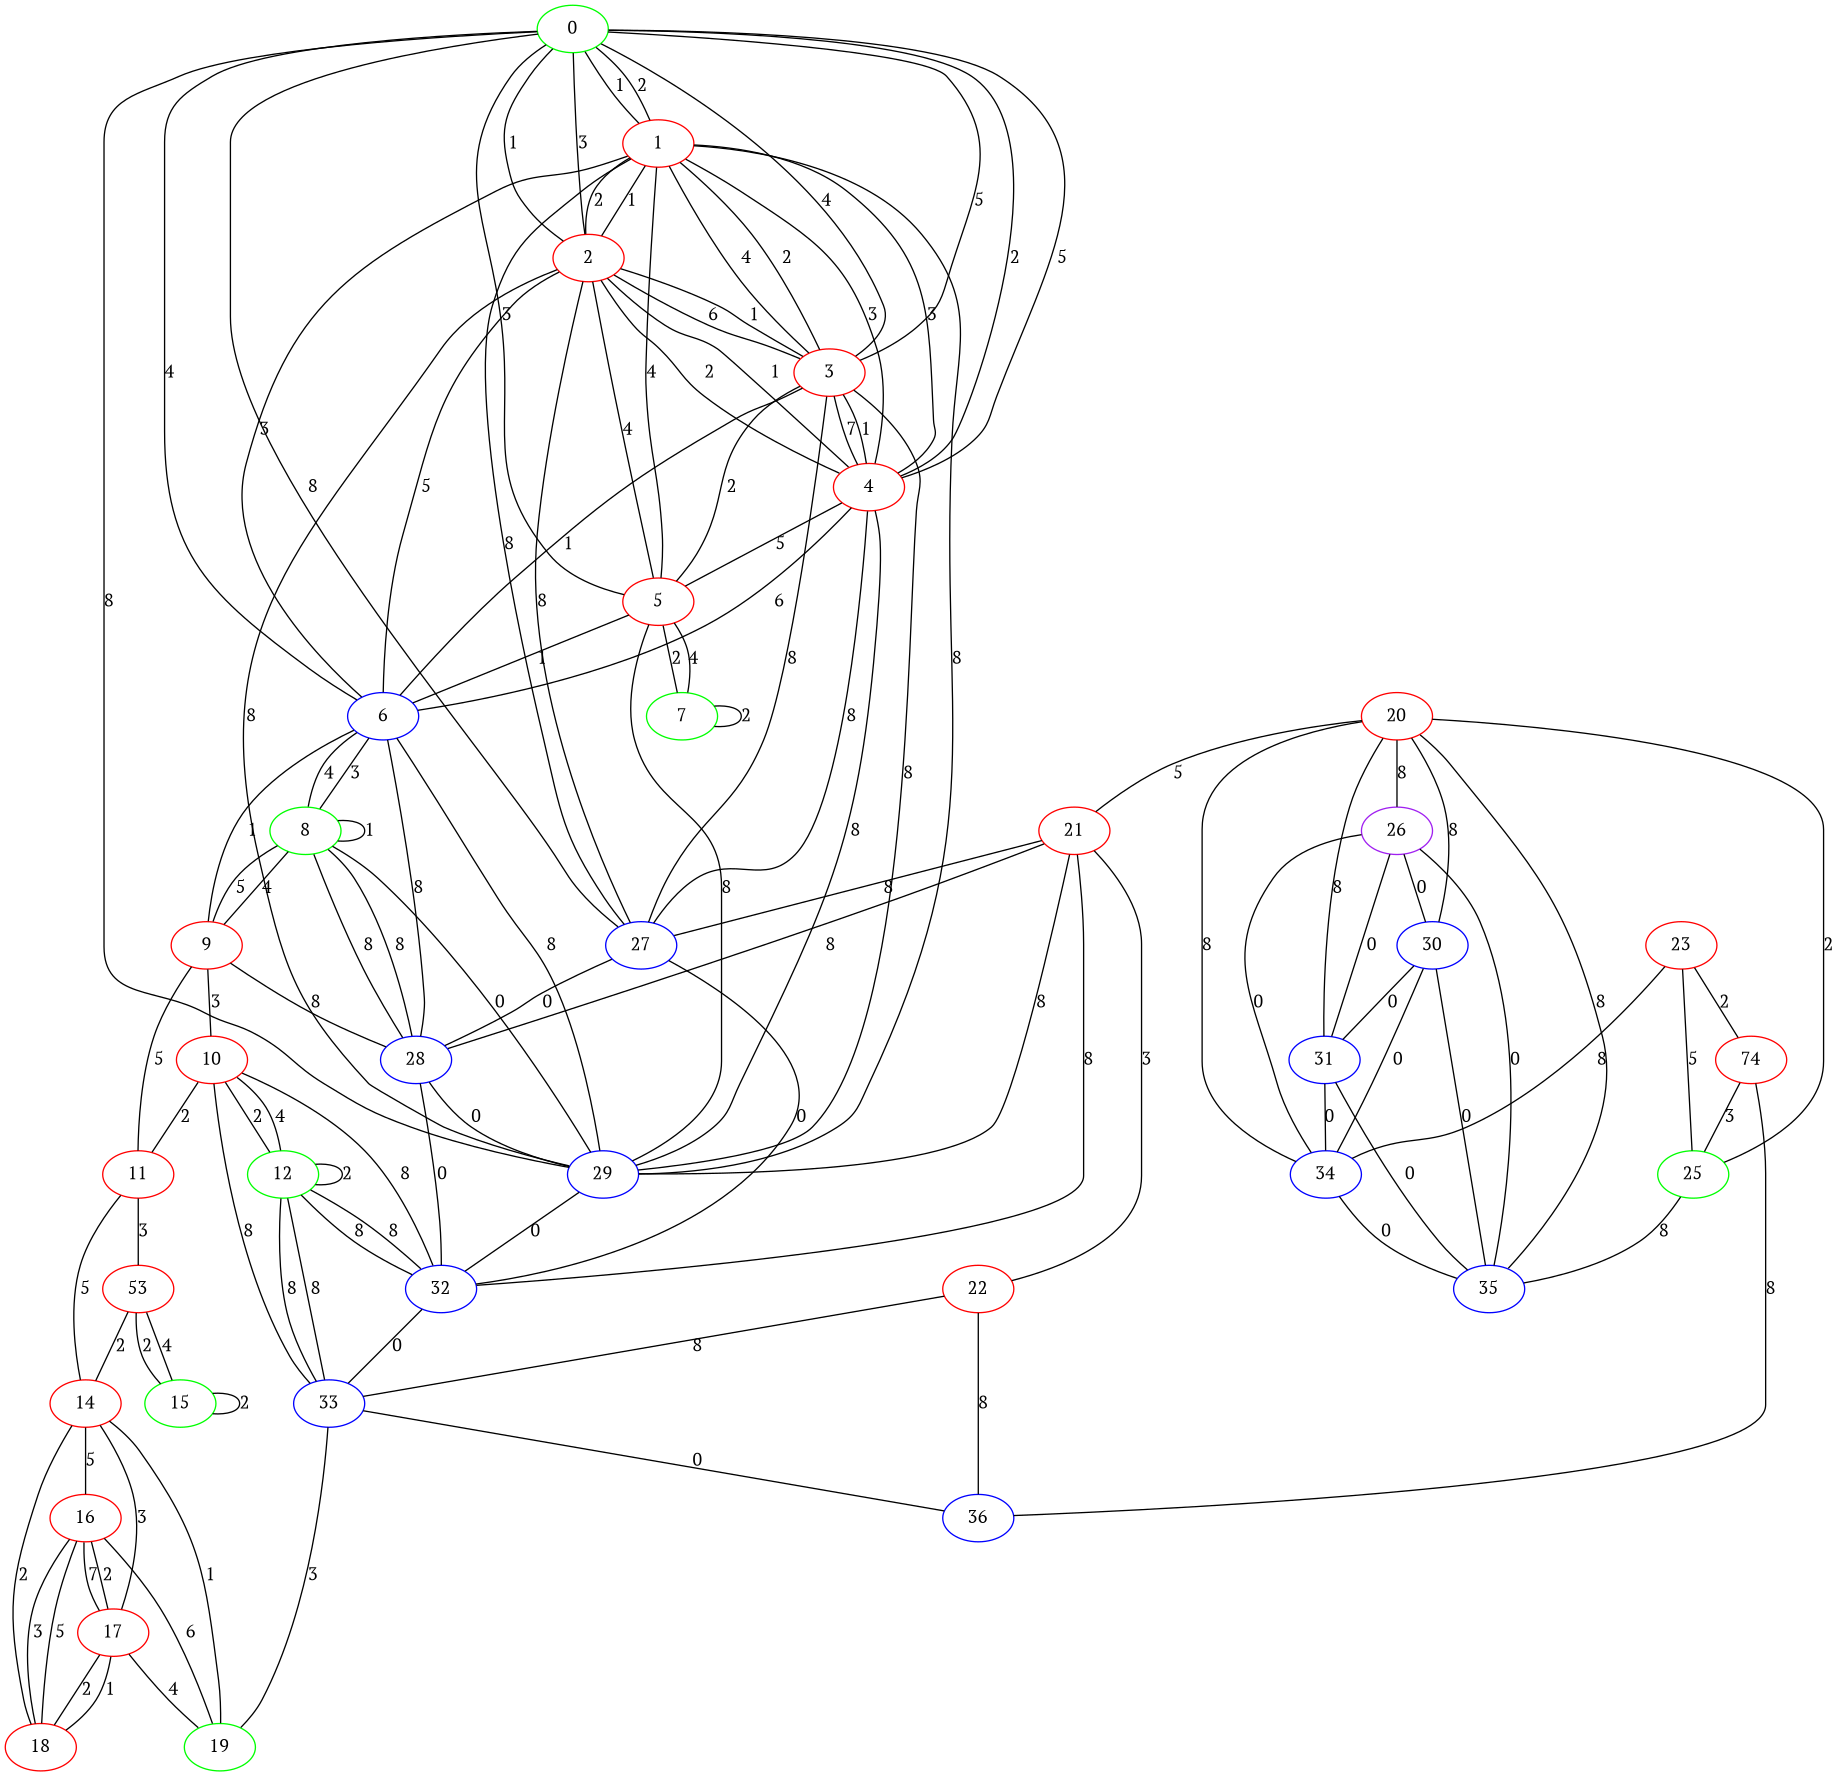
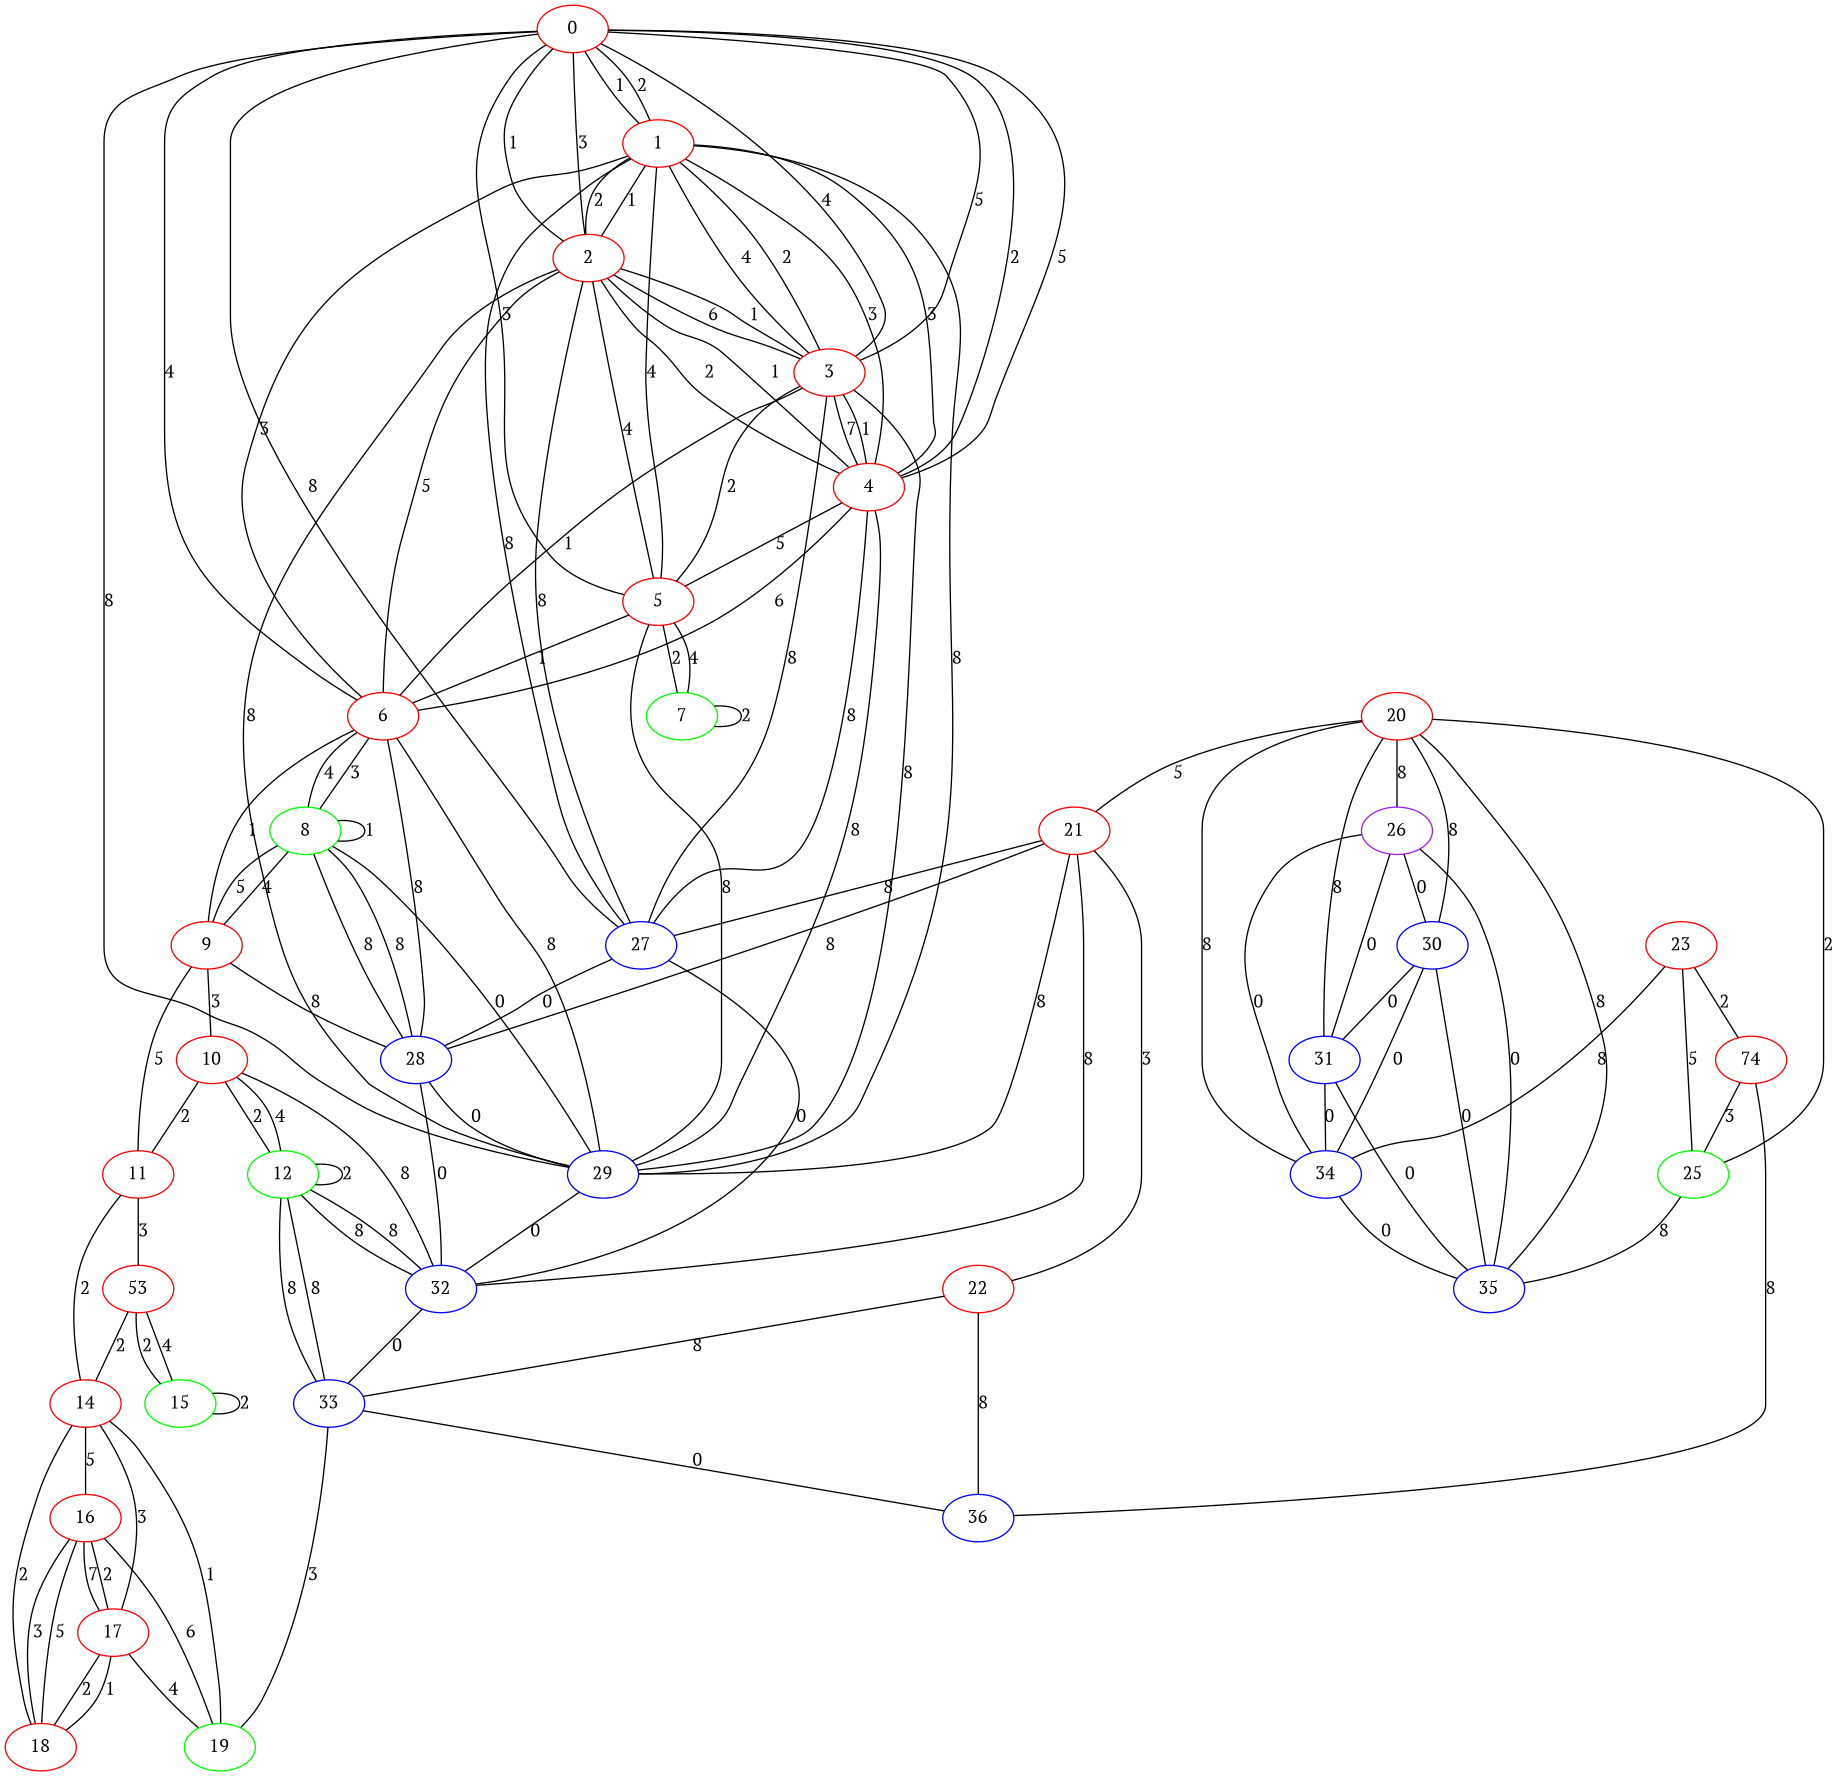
node "0": color green -> red
node "6": color blue -> red
edge "10" -- "33": removed, label "8"
edge "11" -- "14": label "5" -> "2"
